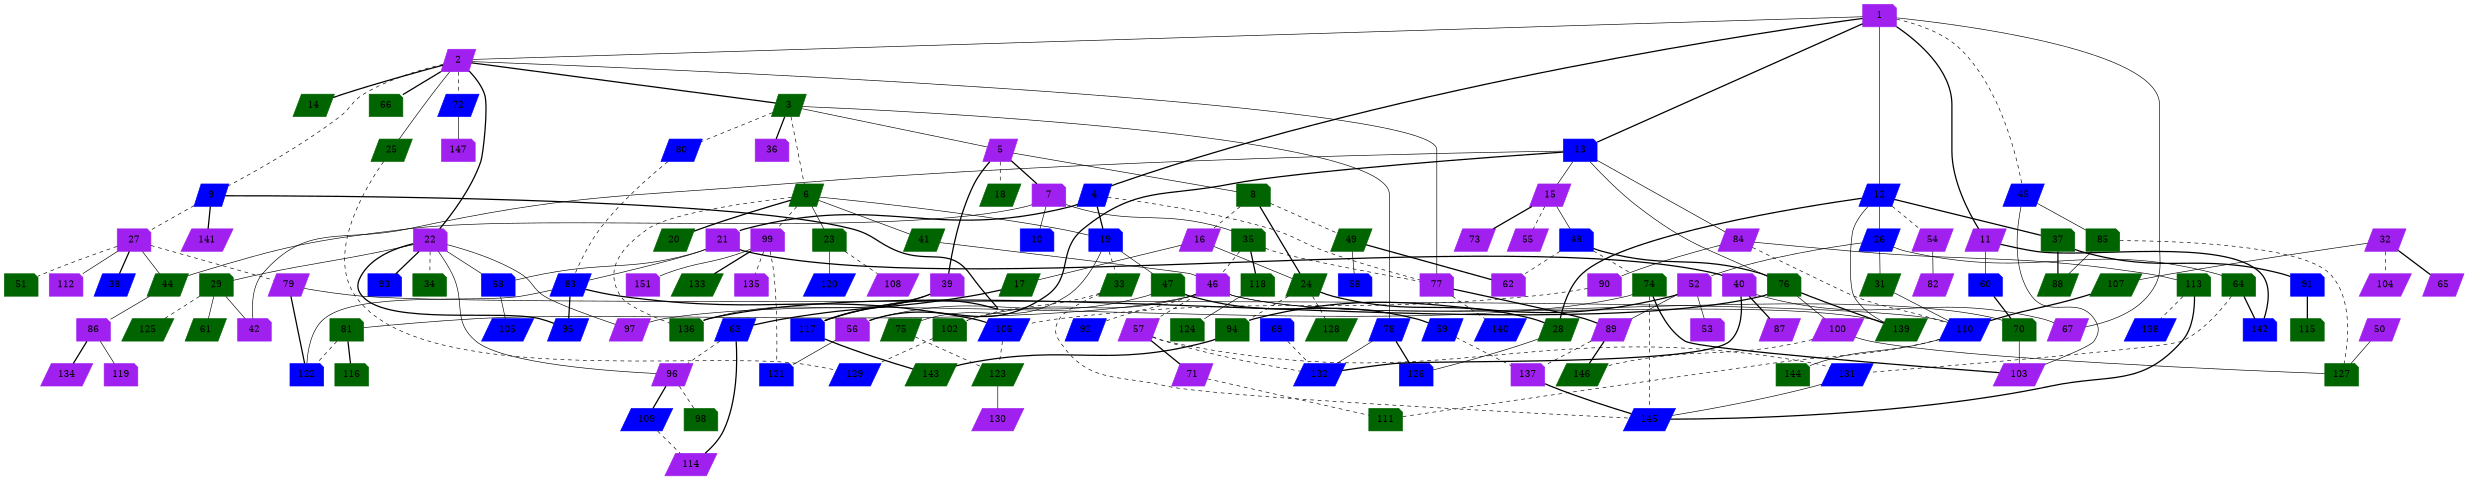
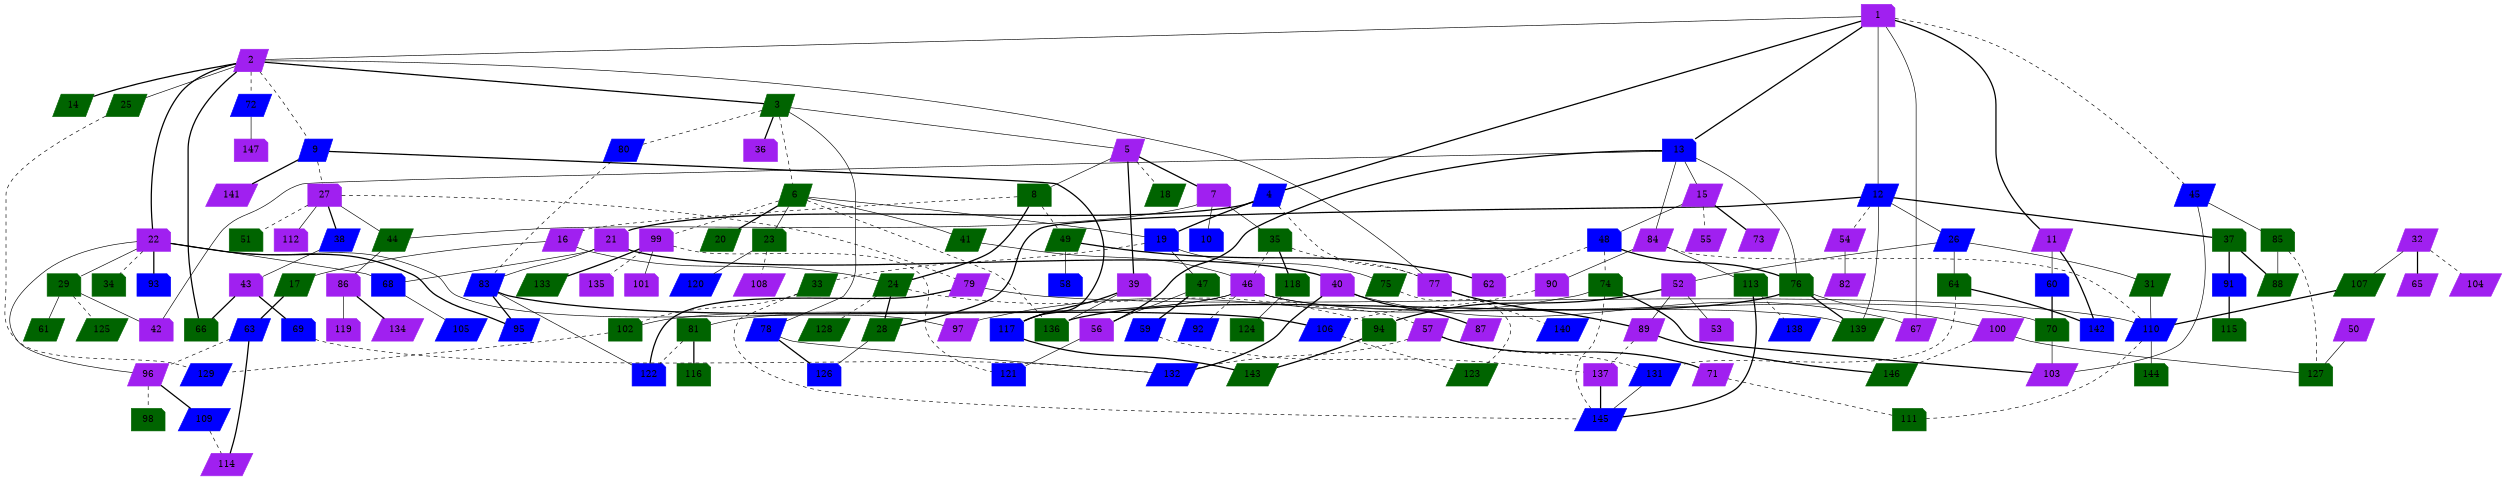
node "43": added
node "151": label "151" -> "101"
node "130": removed
